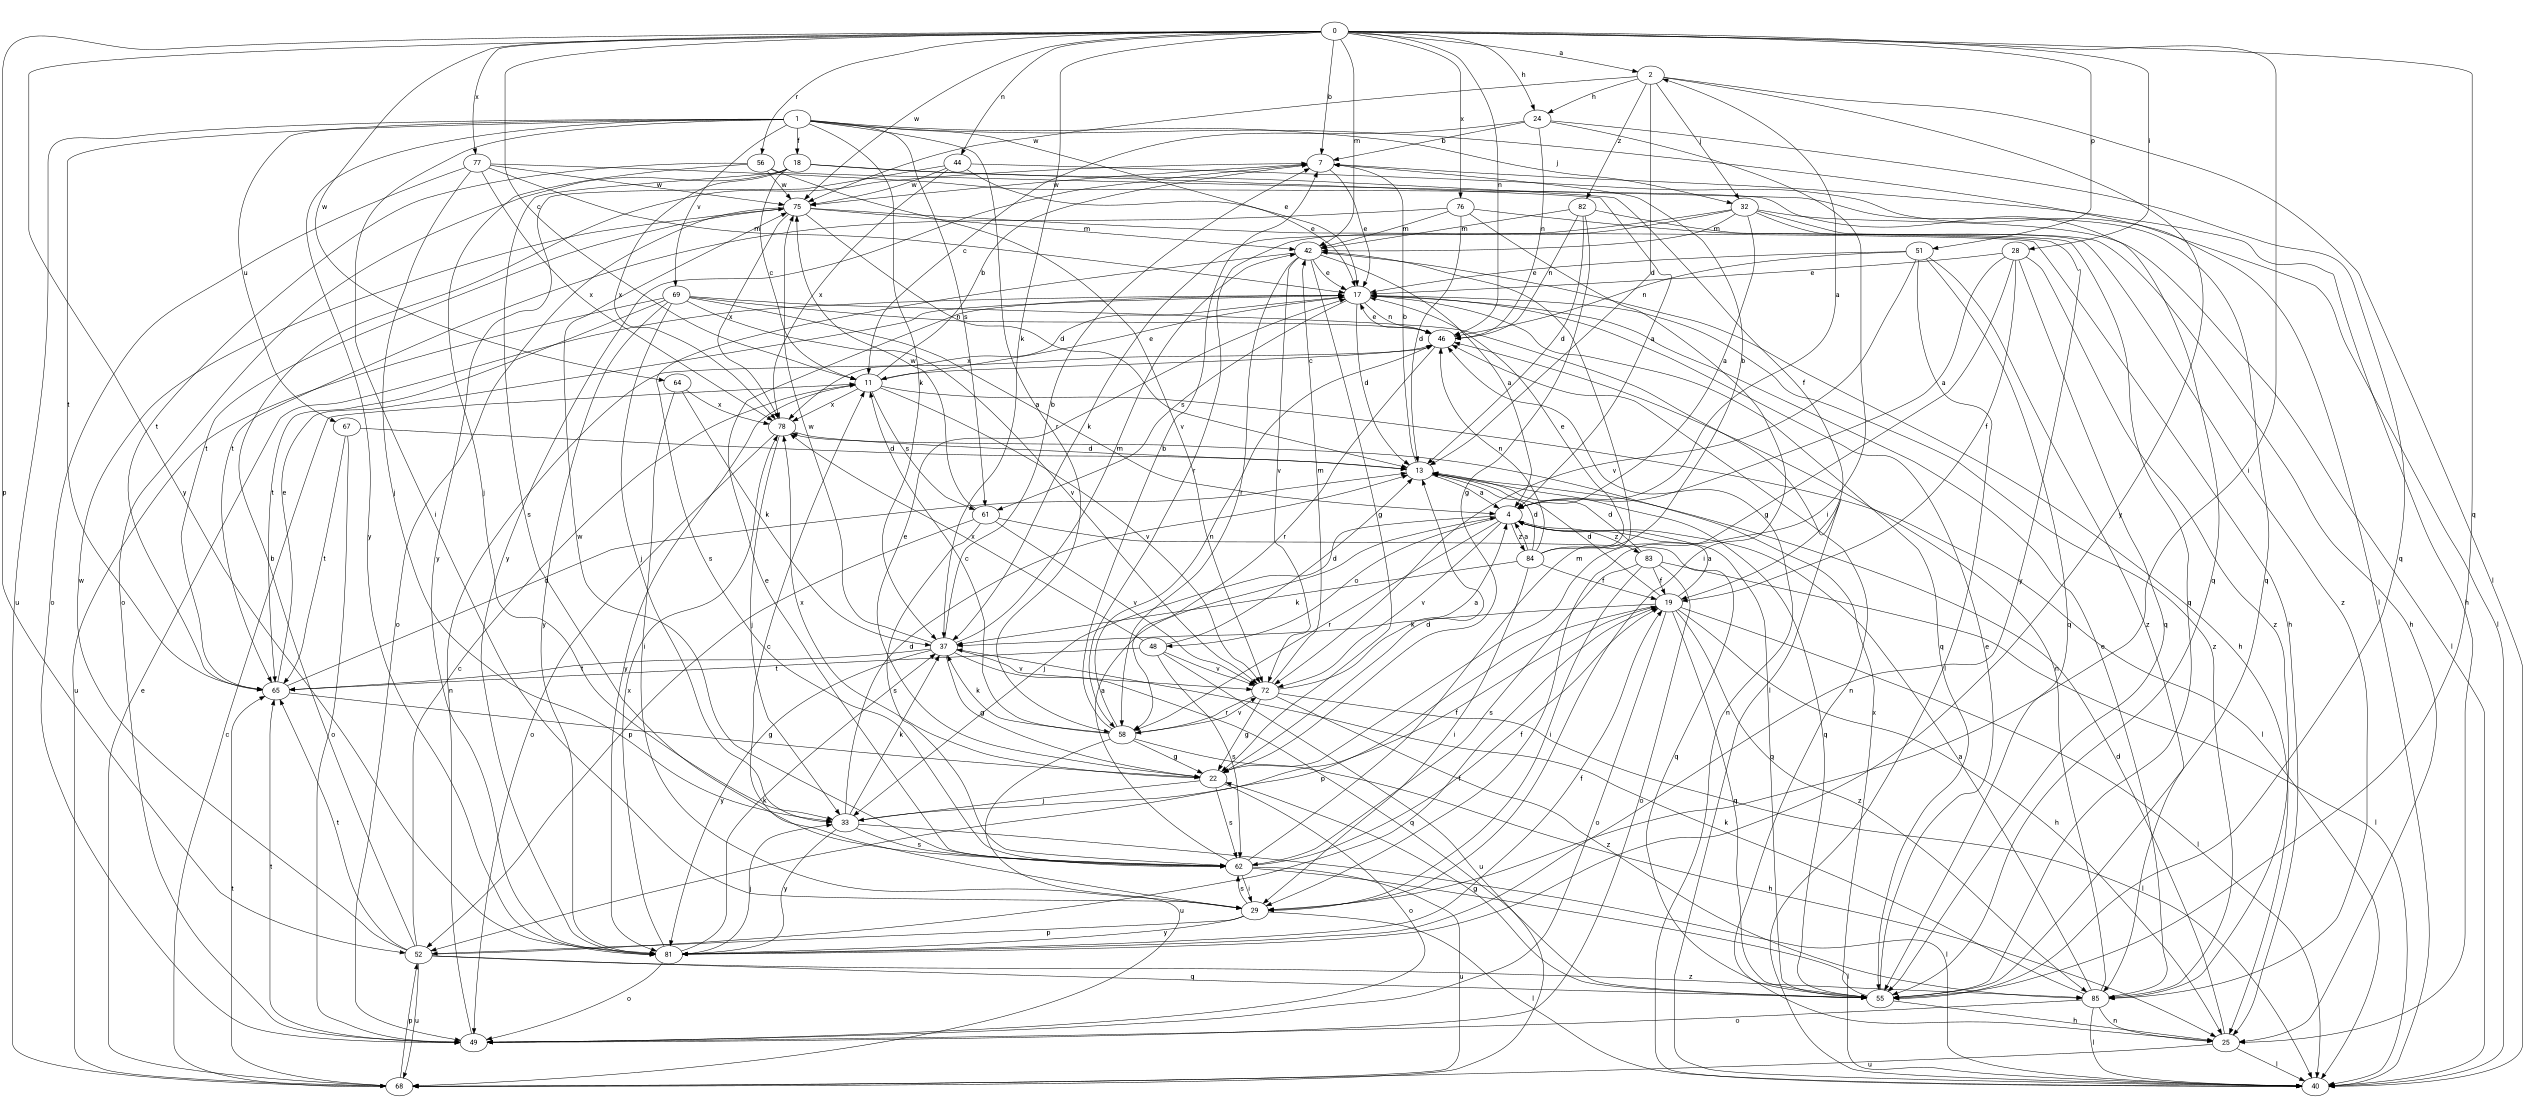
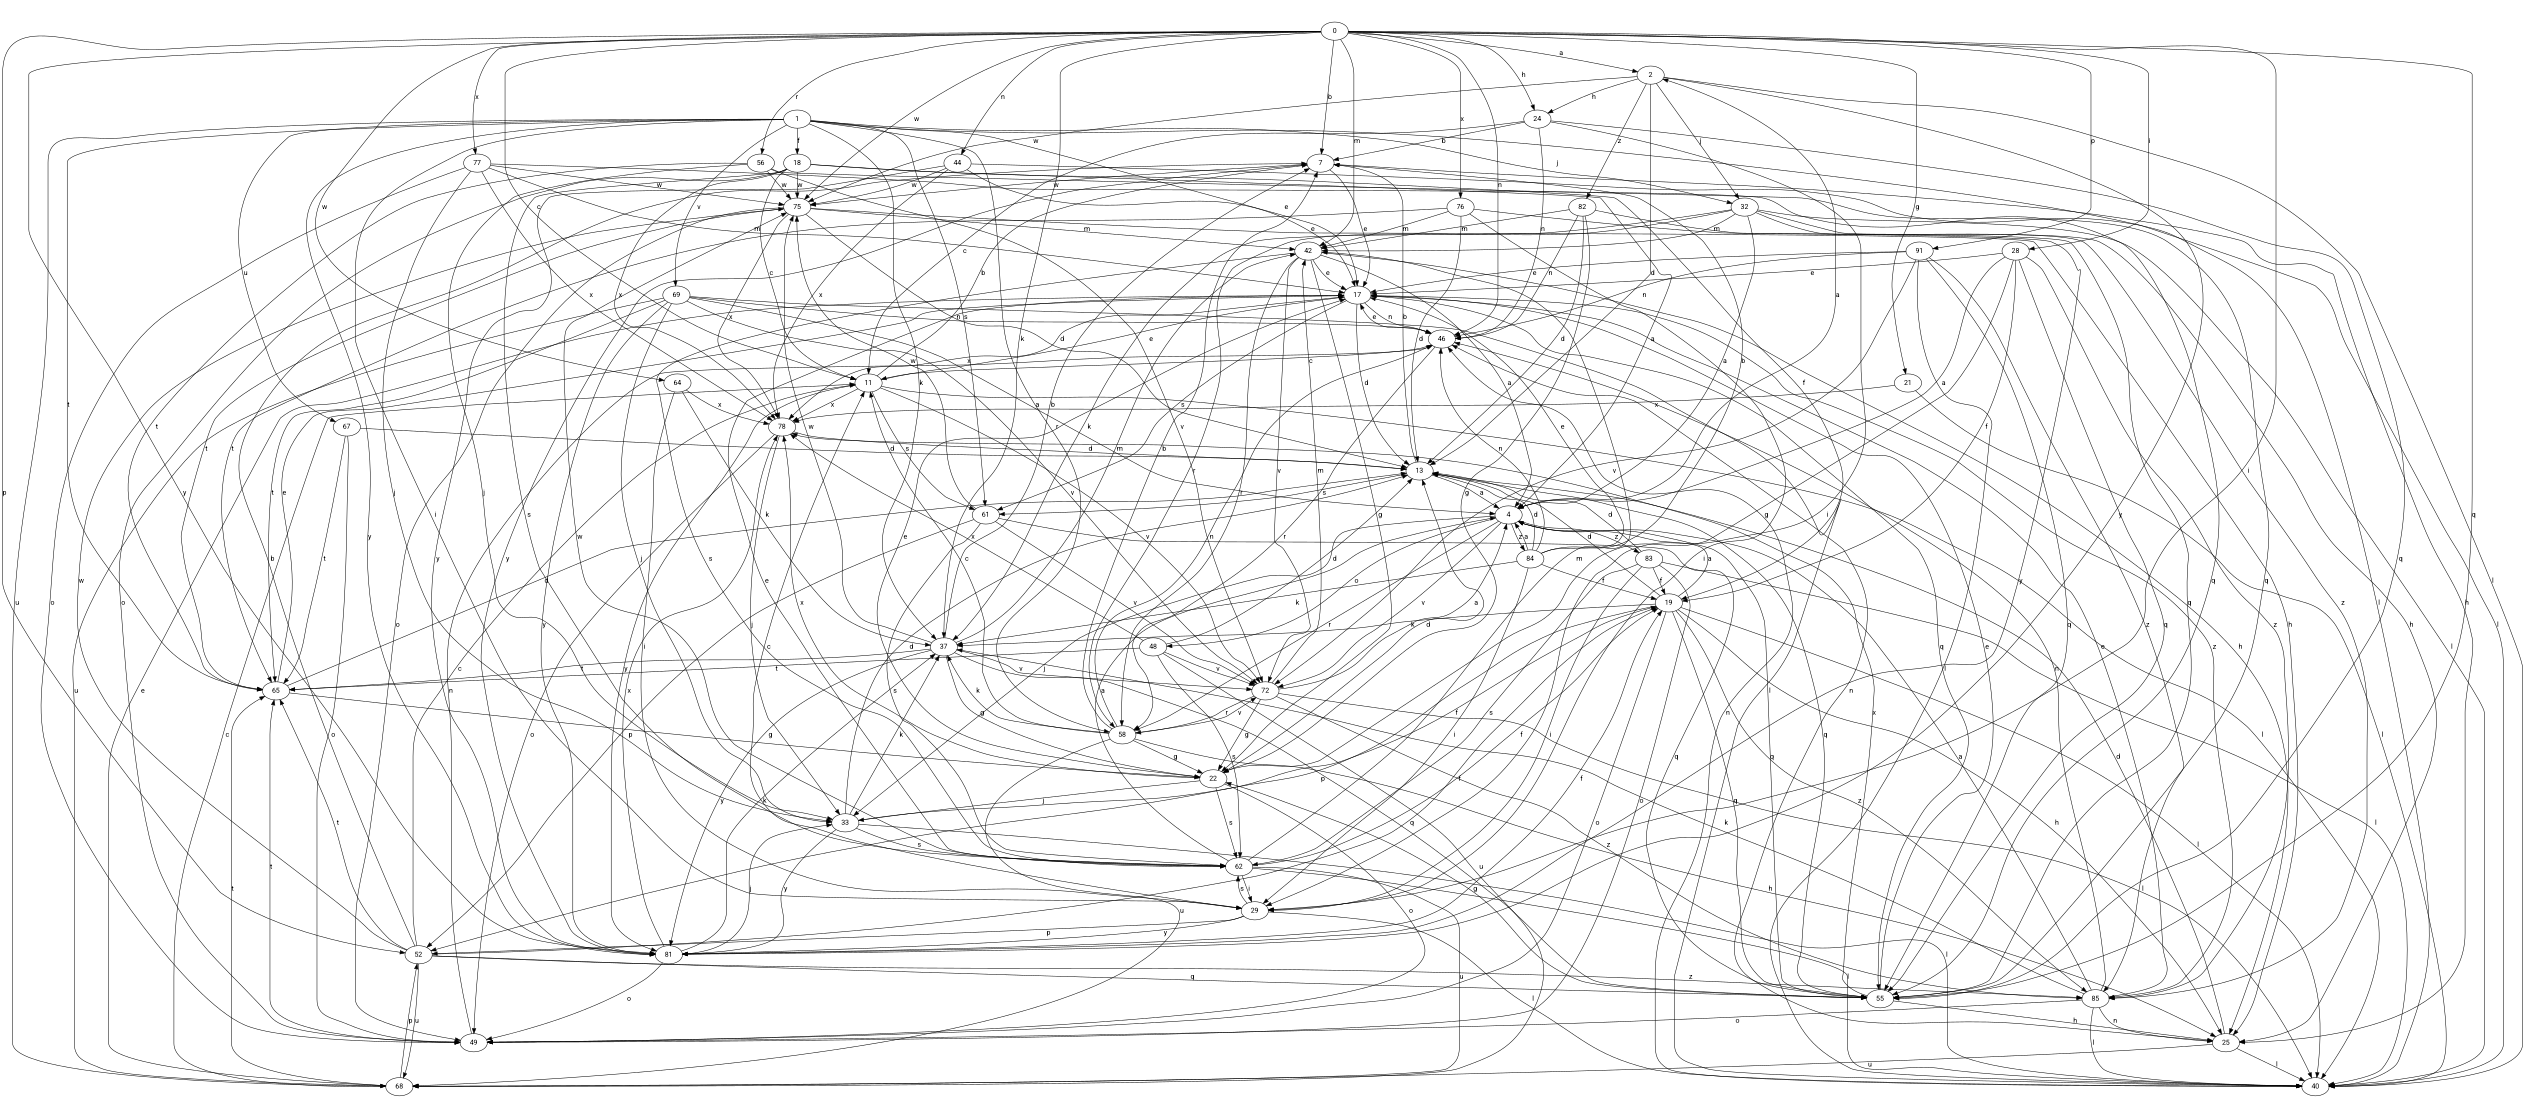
edge "18" -> "75": added, label "w"
node "51": label "51" -> "91"
node "21": added
edge "13" -> "61": added, label "s"
